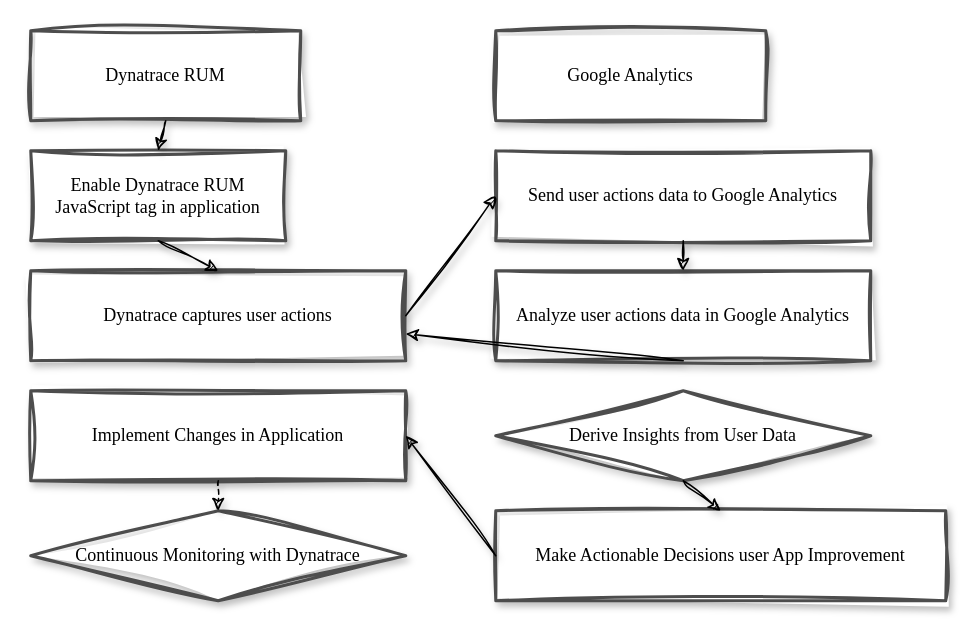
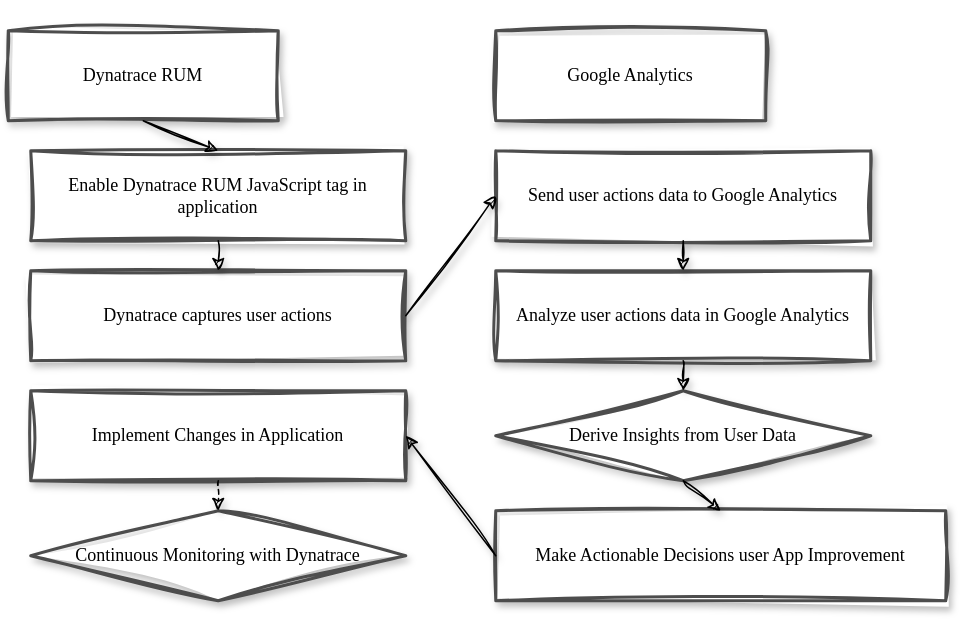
node "Dynatrace RUM": moved (166, 76) -> (143, 76)
node "Enable Dynatrace RUM JavaScript tag in application": size 255x90 -> 375x90
edge "Analyze user actions data in Google Analytics" -> "Dynatrace captures user actions": now "Analyze user actions data in Google Analytics" -> "Derive Insights from User Data"
